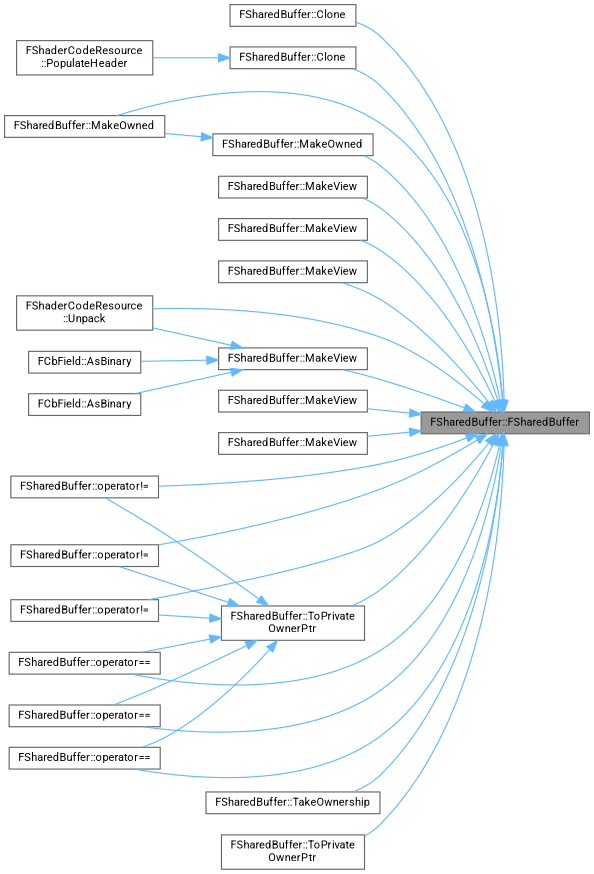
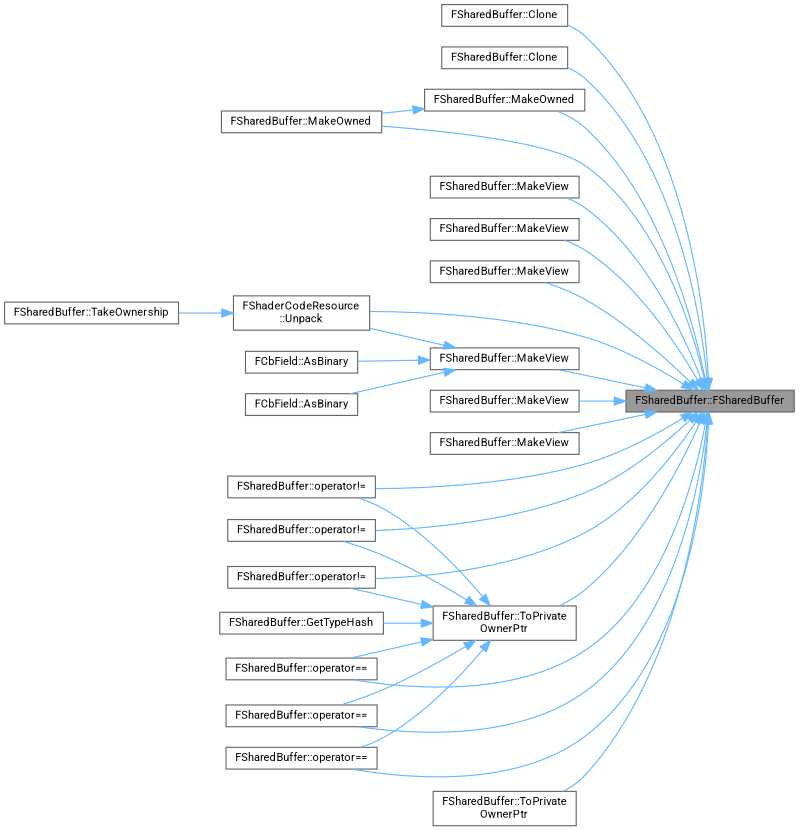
node "FShaderCodeResource ::PopulateHeader": removed
node "FSharedBuffer::GetTypeHash": added
edge "FSharedBuffer::TakeOwnership" -> "FSharedBuffer::FSharedBuffer": now "FSharedBuffer::TakeOwnership" -> "FShaderCodeResource ::Unpack"
